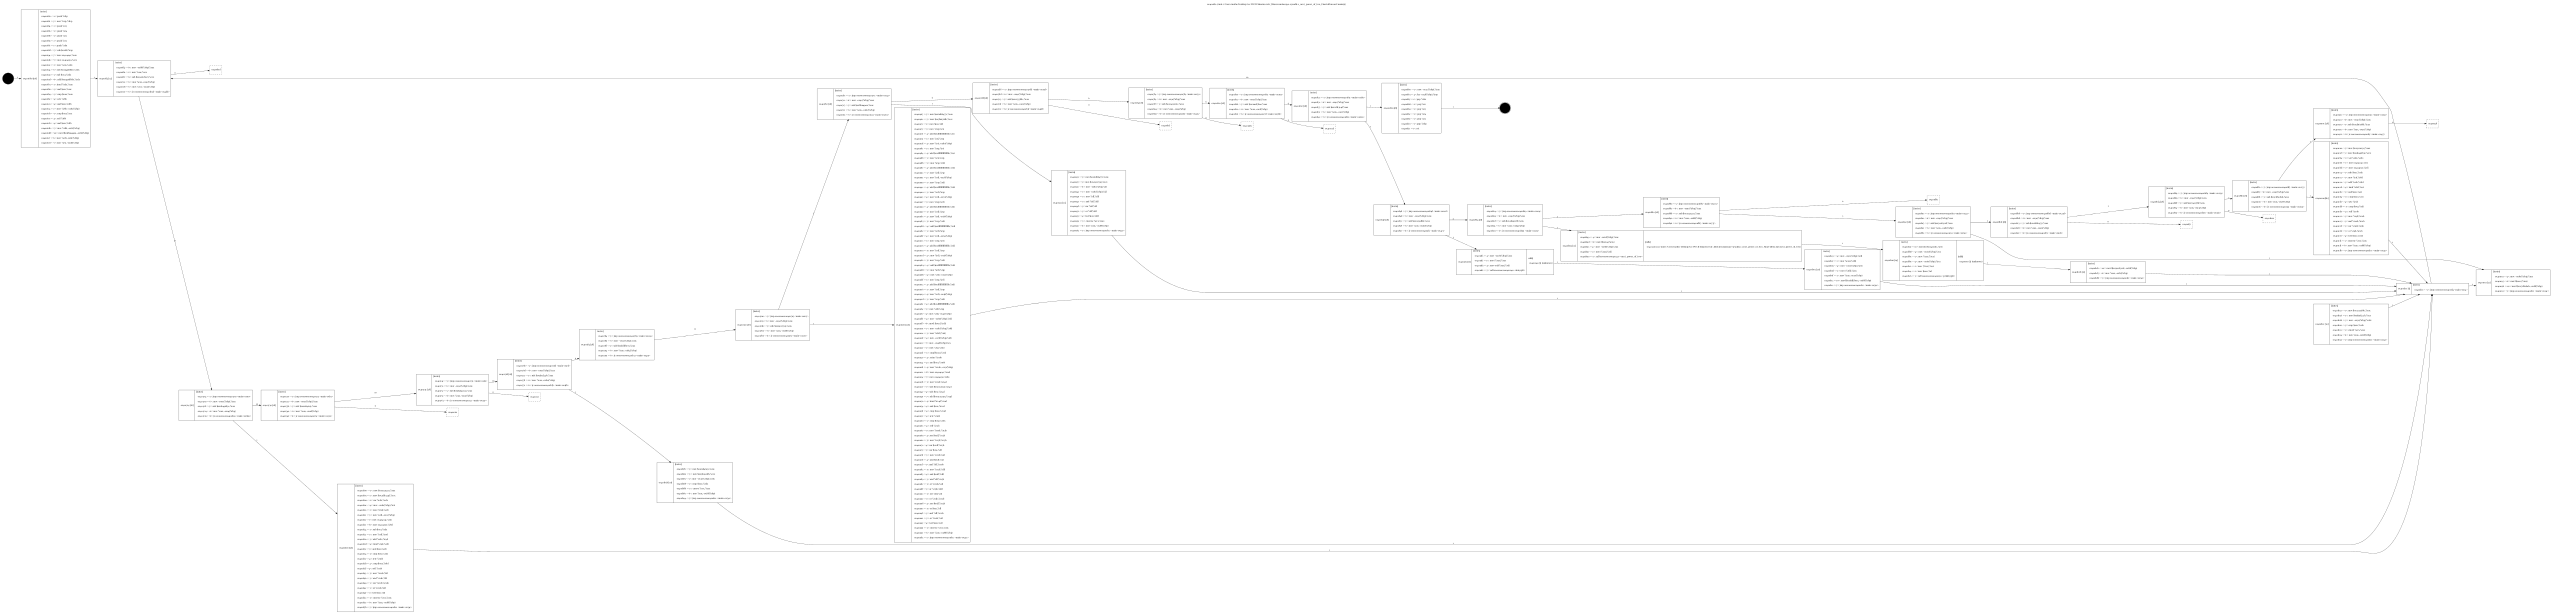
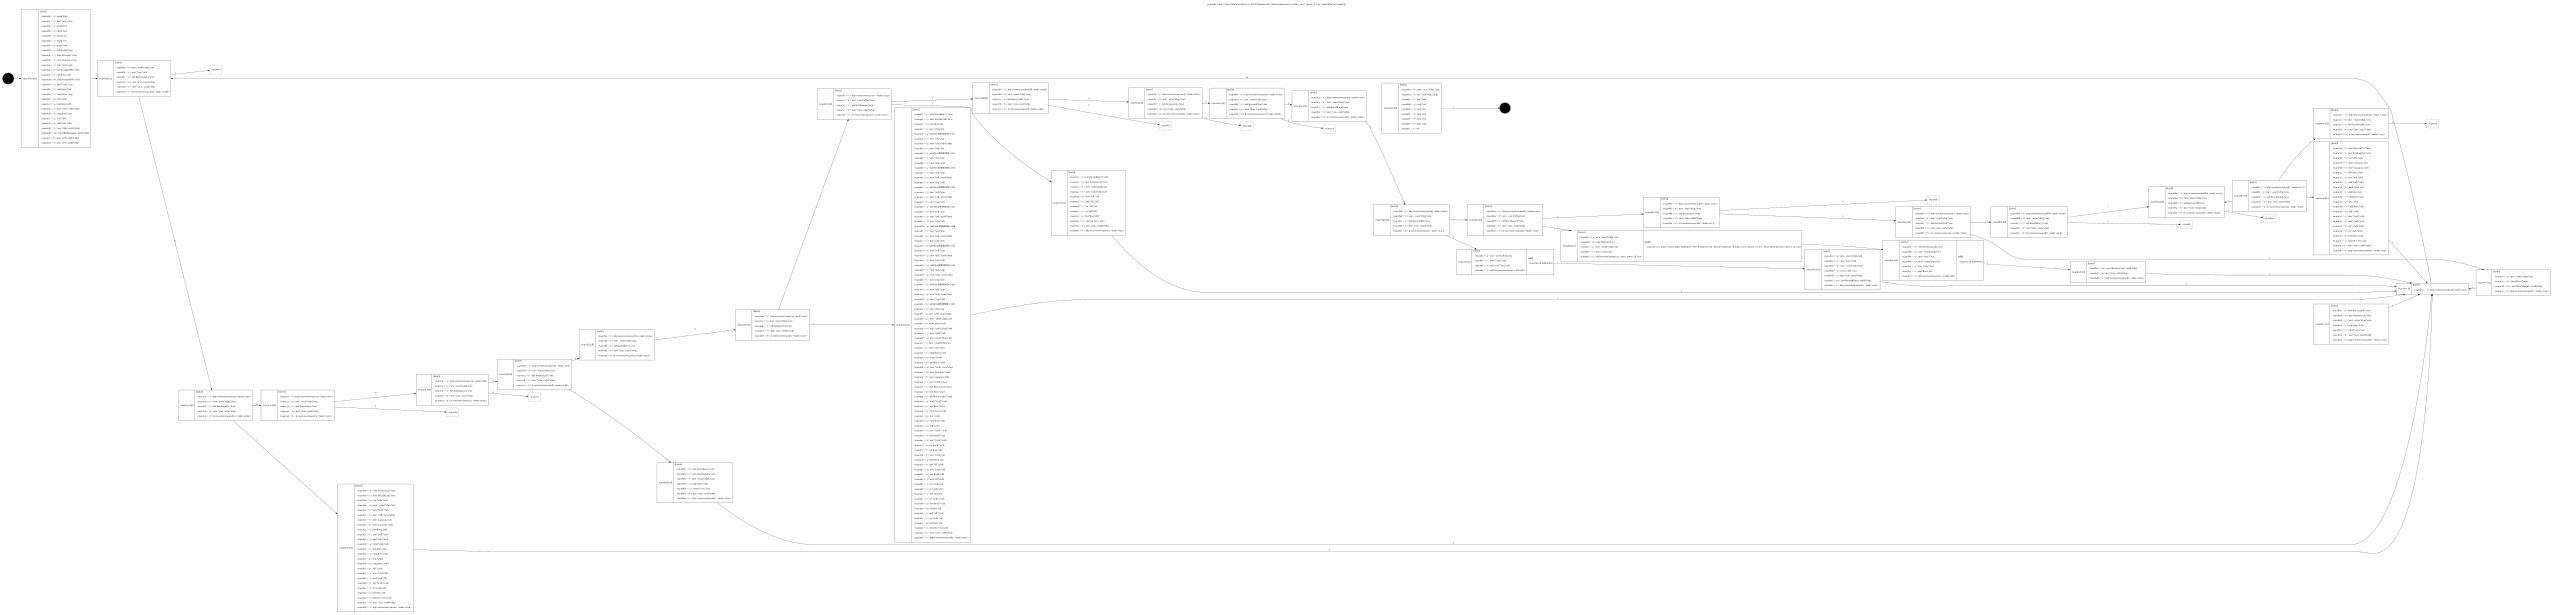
edge "0x40182c [28]" -> "0x401d60 [18]": removed, label "1"
edge "0x4018d4 [28]" -> "0x4018f0 [28]": reversed
edge "0x401dcc [5]" -> "0x401c91 [25]": reversed
